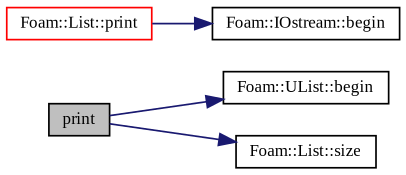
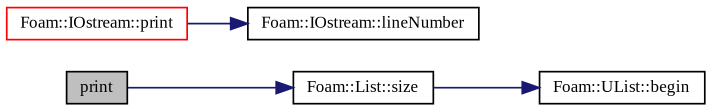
node "Foam::List::print": label "Foam::List::print" -> "Foam::IOstream::print"
node "Foam::IOstream::begin": label "Foam::IOstream::begin" -> "Foam::IOstream::lineNumber"
edge "print" -> "Foam::UList::begin": now "Foam::List::size" -> "Foam::UList::begin"
